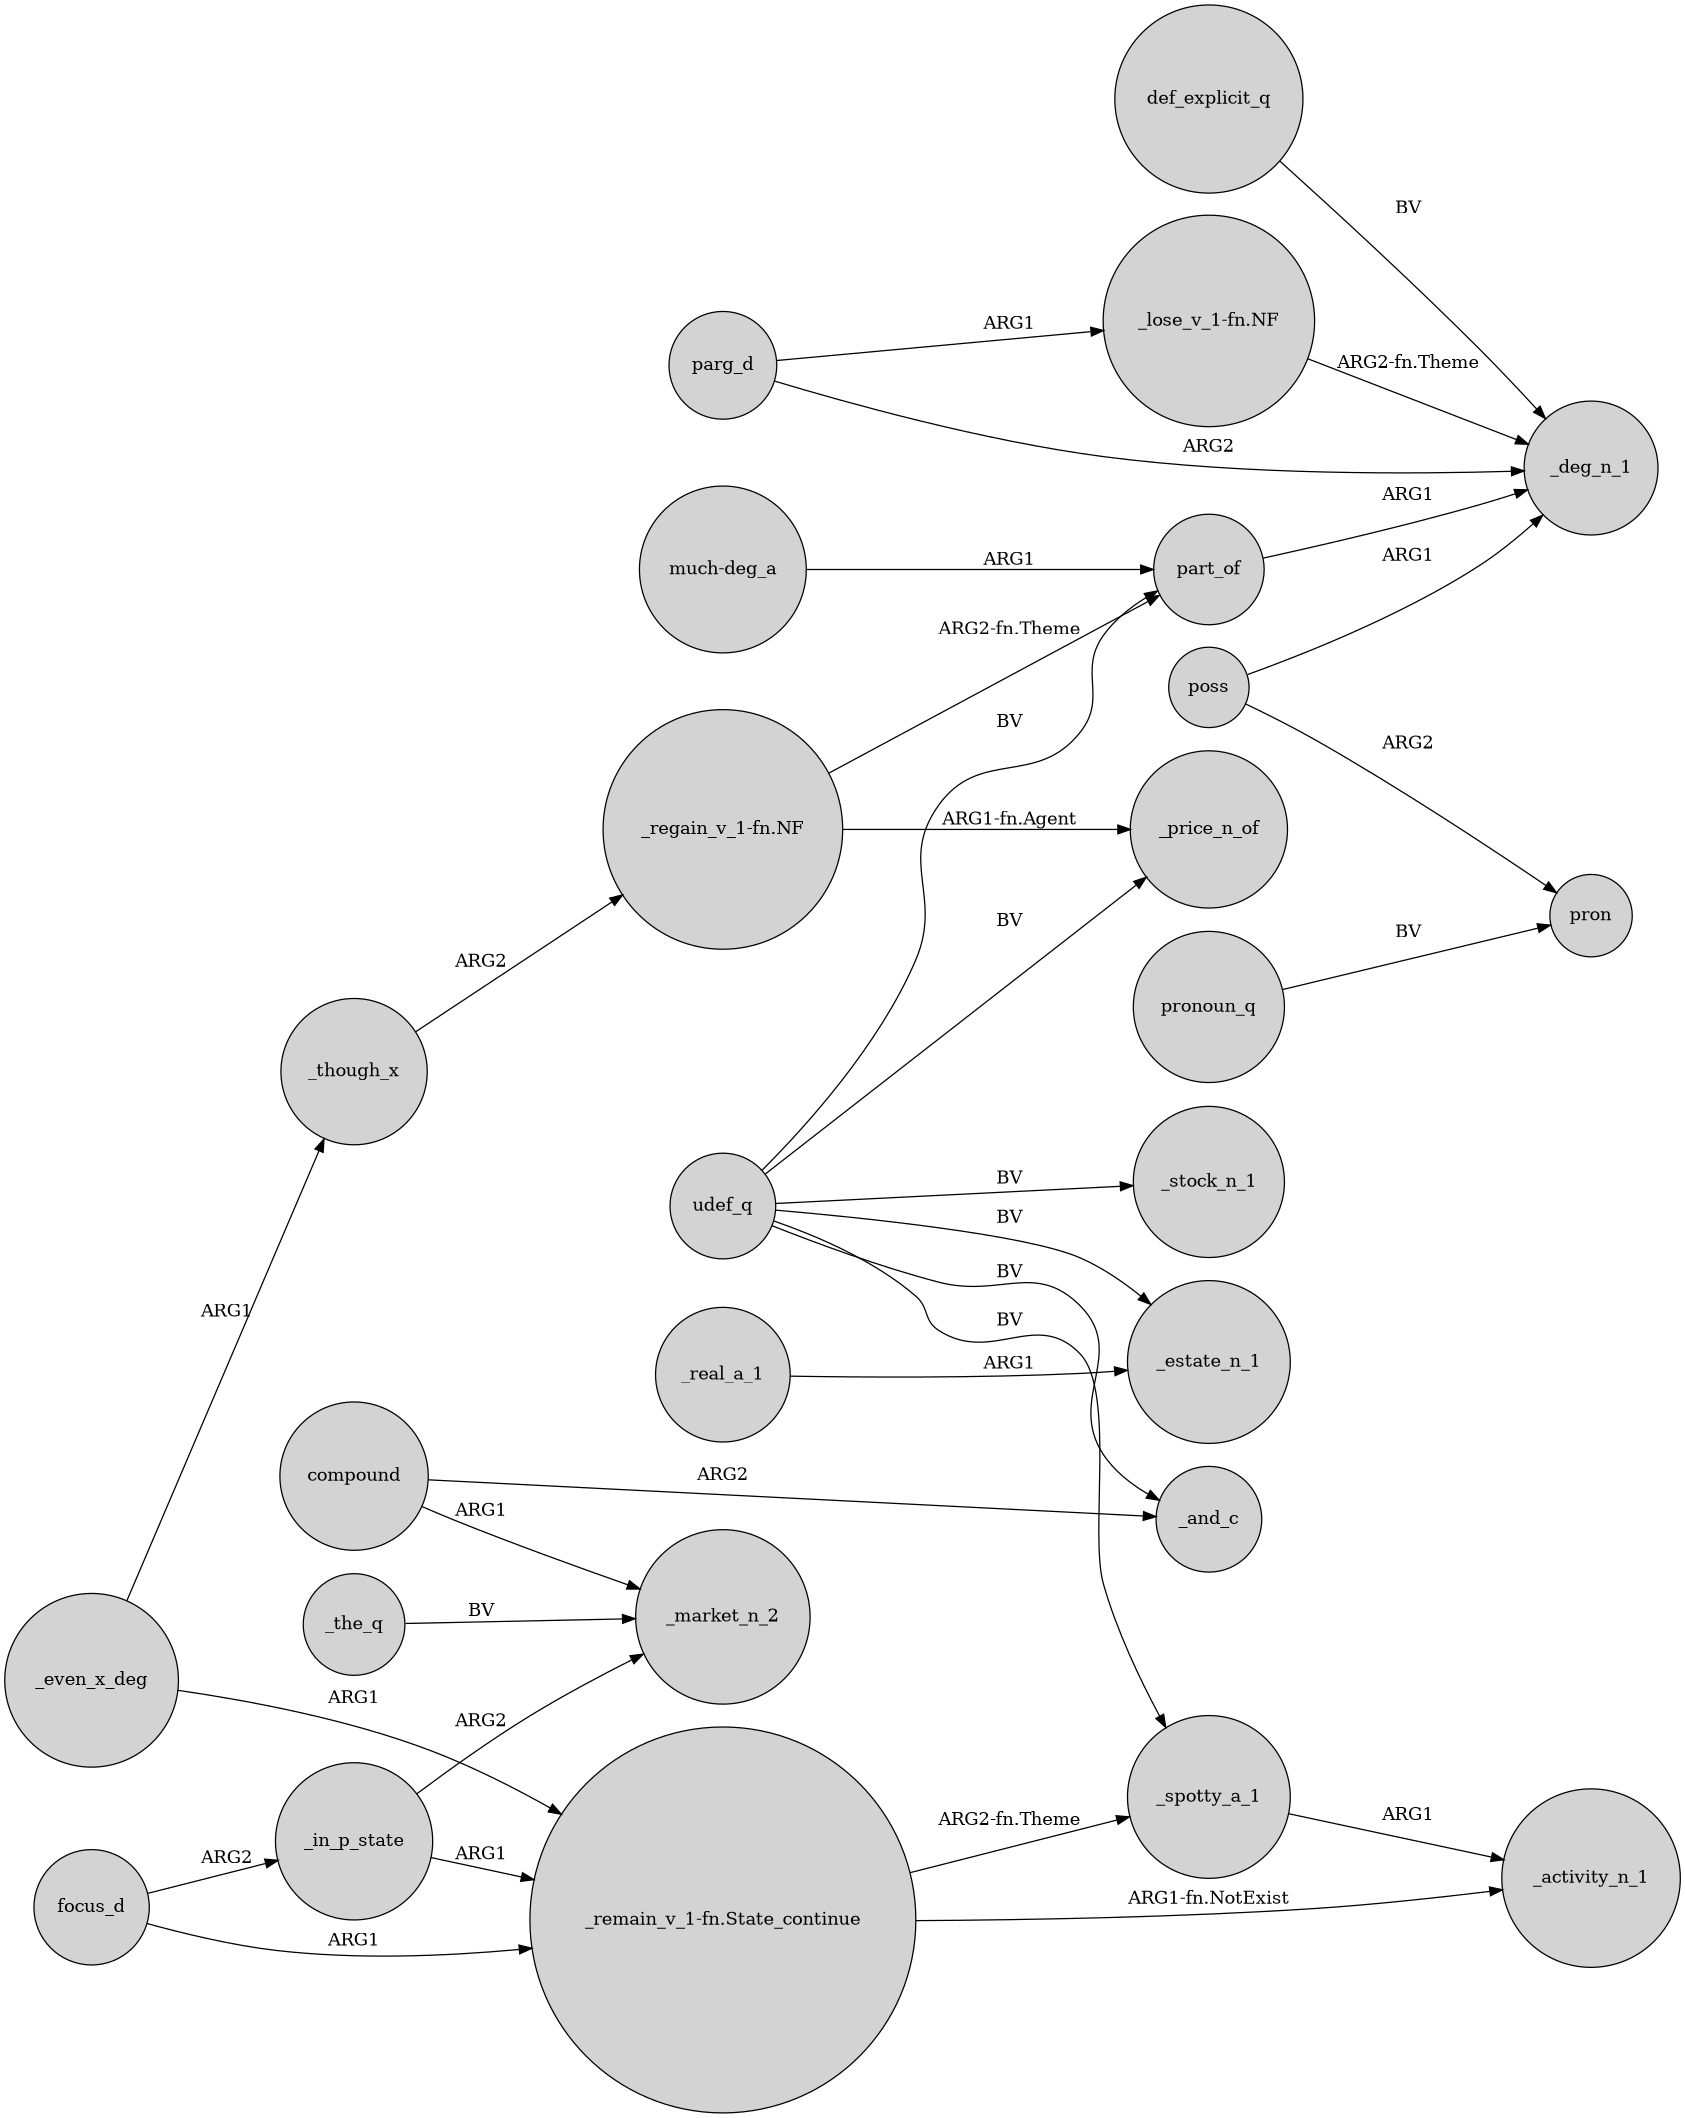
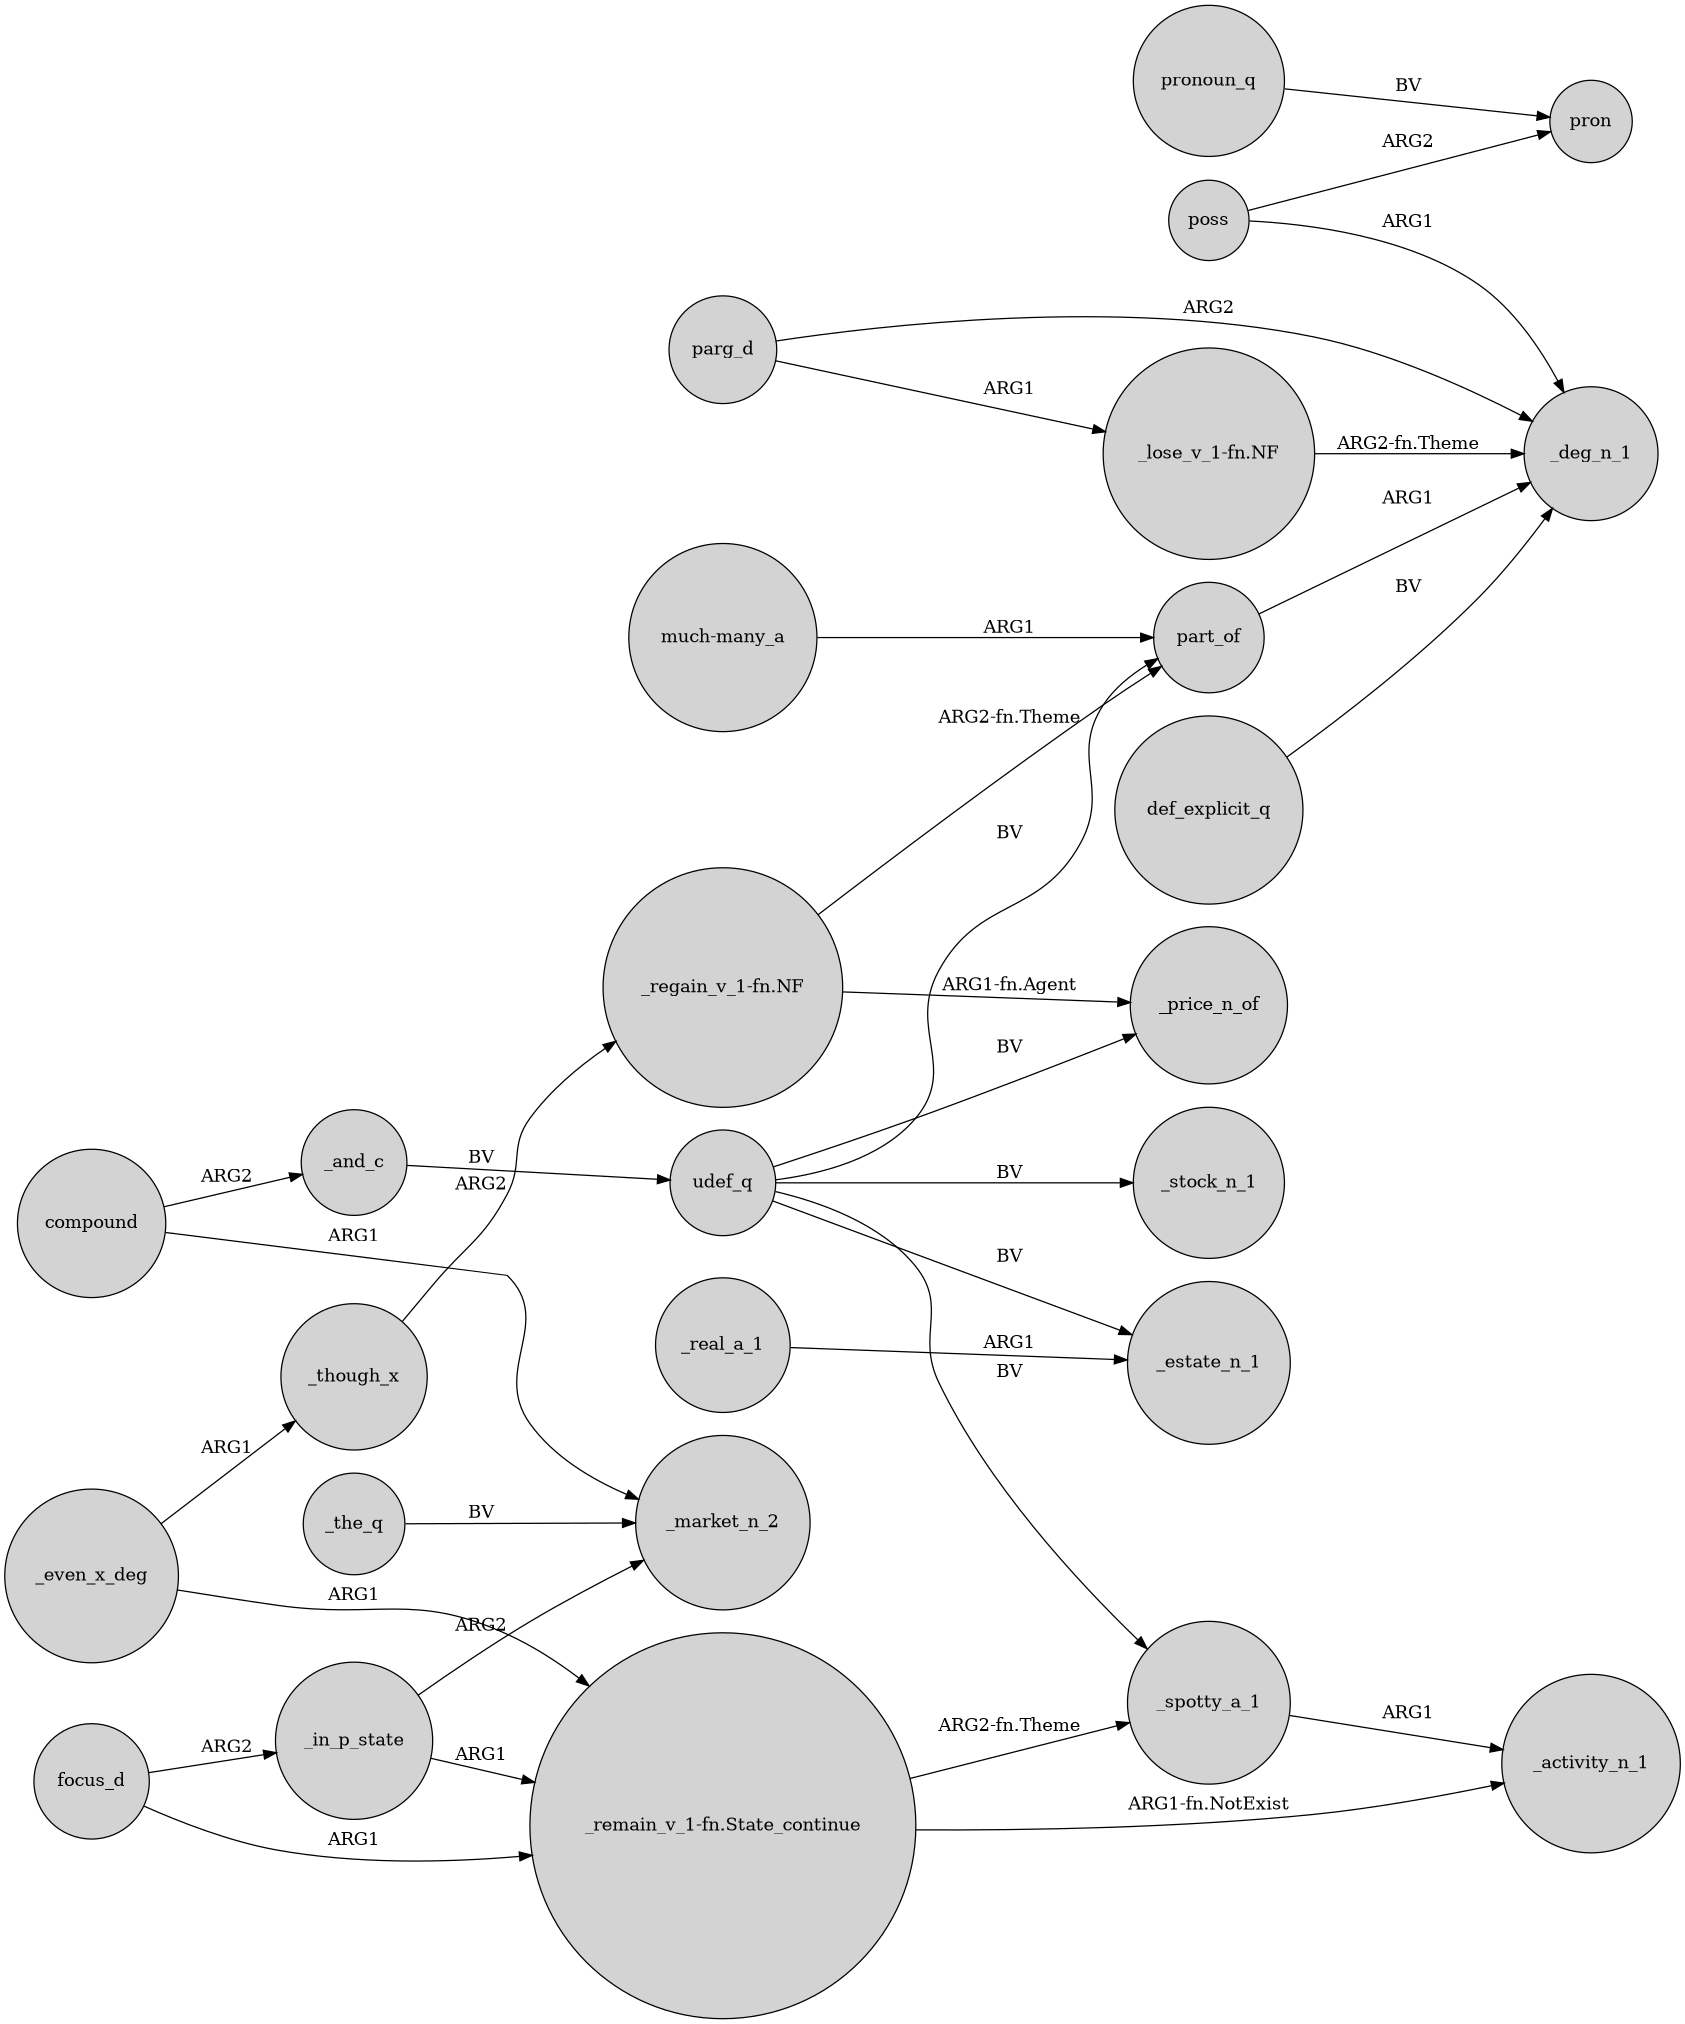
node "much-deg_a": label "much-deg_a" -> "much-many_a"
edge "udef_q" -> "_and_c": reversed
